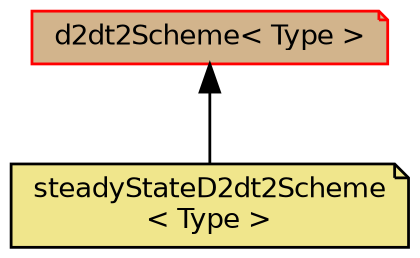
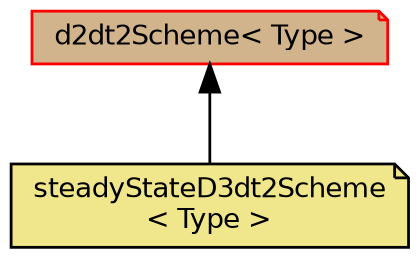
node "steadyStateD2dt2Scheme < Type >": label "steadyStateD2dt2Scheme < Type >" -> "steadyStateD3dt2Scheme < Type >"
